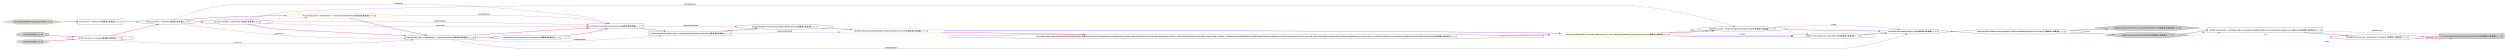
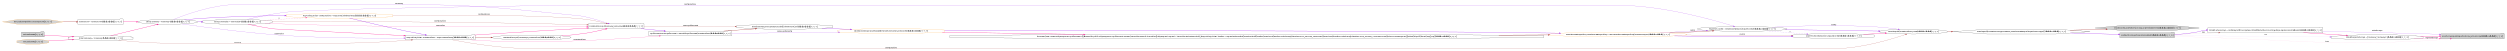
node "testLoadConfig['0', '1', '0']": shape octagon -> folder
node "configUtil.isPropertiesOrderEnabled()@@@16@@@['0', '1', '0']": shape hexagon -> folder
